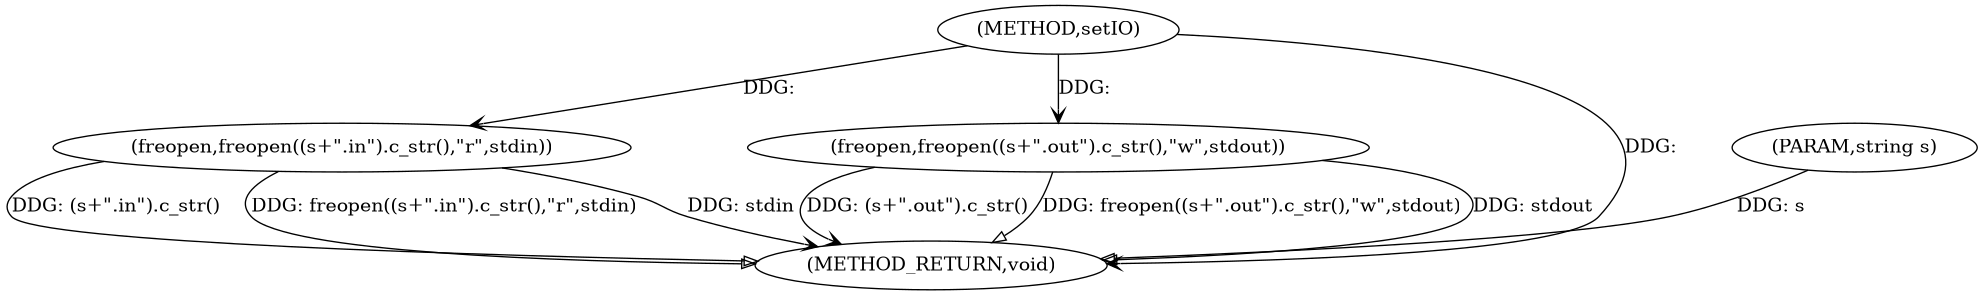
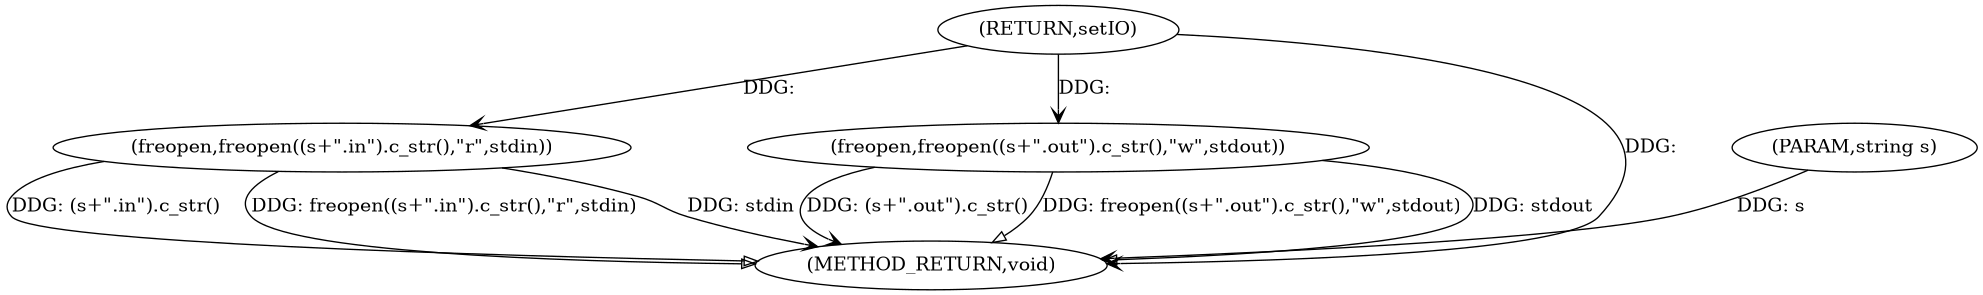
node "(METHOD,setIO)": label "(METHOD,setIO)" -> "(RETURN,setIO)"
edge "(PARAM,string s)" -> "(METHOD_RETURN,void)": arrowhead onormal -> vee
